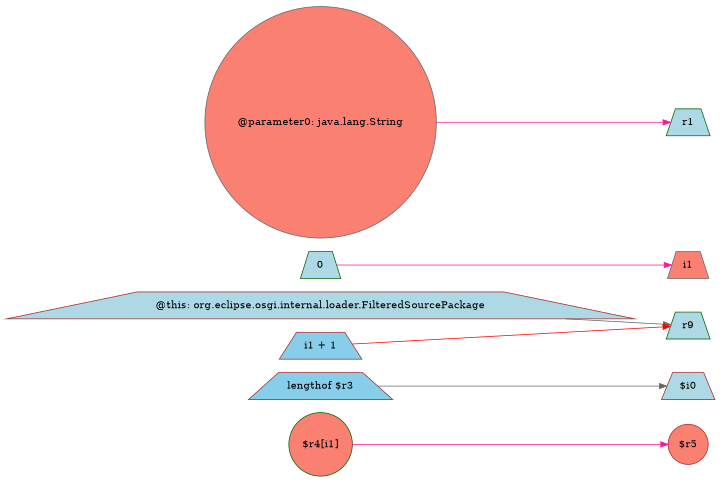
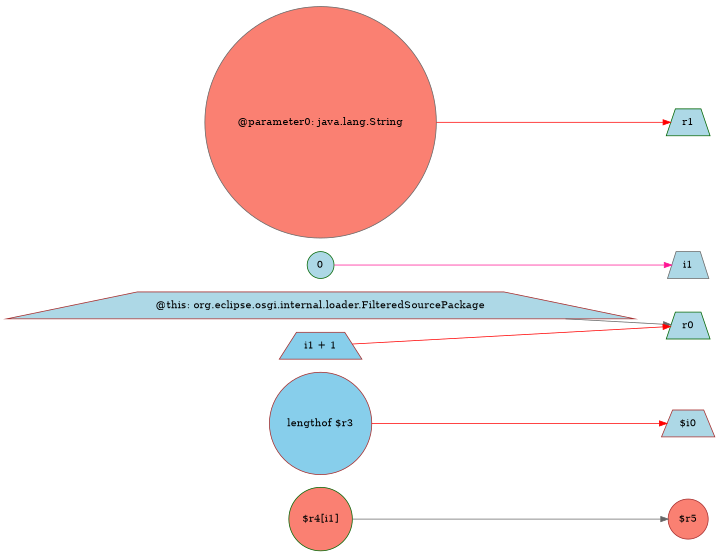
edge "@parameter0: java.lang.String" -> "r1": color deeppink -> red
node "0": shape trapezium -> circle
node "i1": fillcolor salmon -> lightblue
node "r9": label "r9" -> "r0"
node "lengthof $r3": shape trapezium -> circle
edge "lengthof $r3" -> "$i0": color gray40 -> red
edge "$r4[i1]" -> "$r5": color deeppink -> gray40
